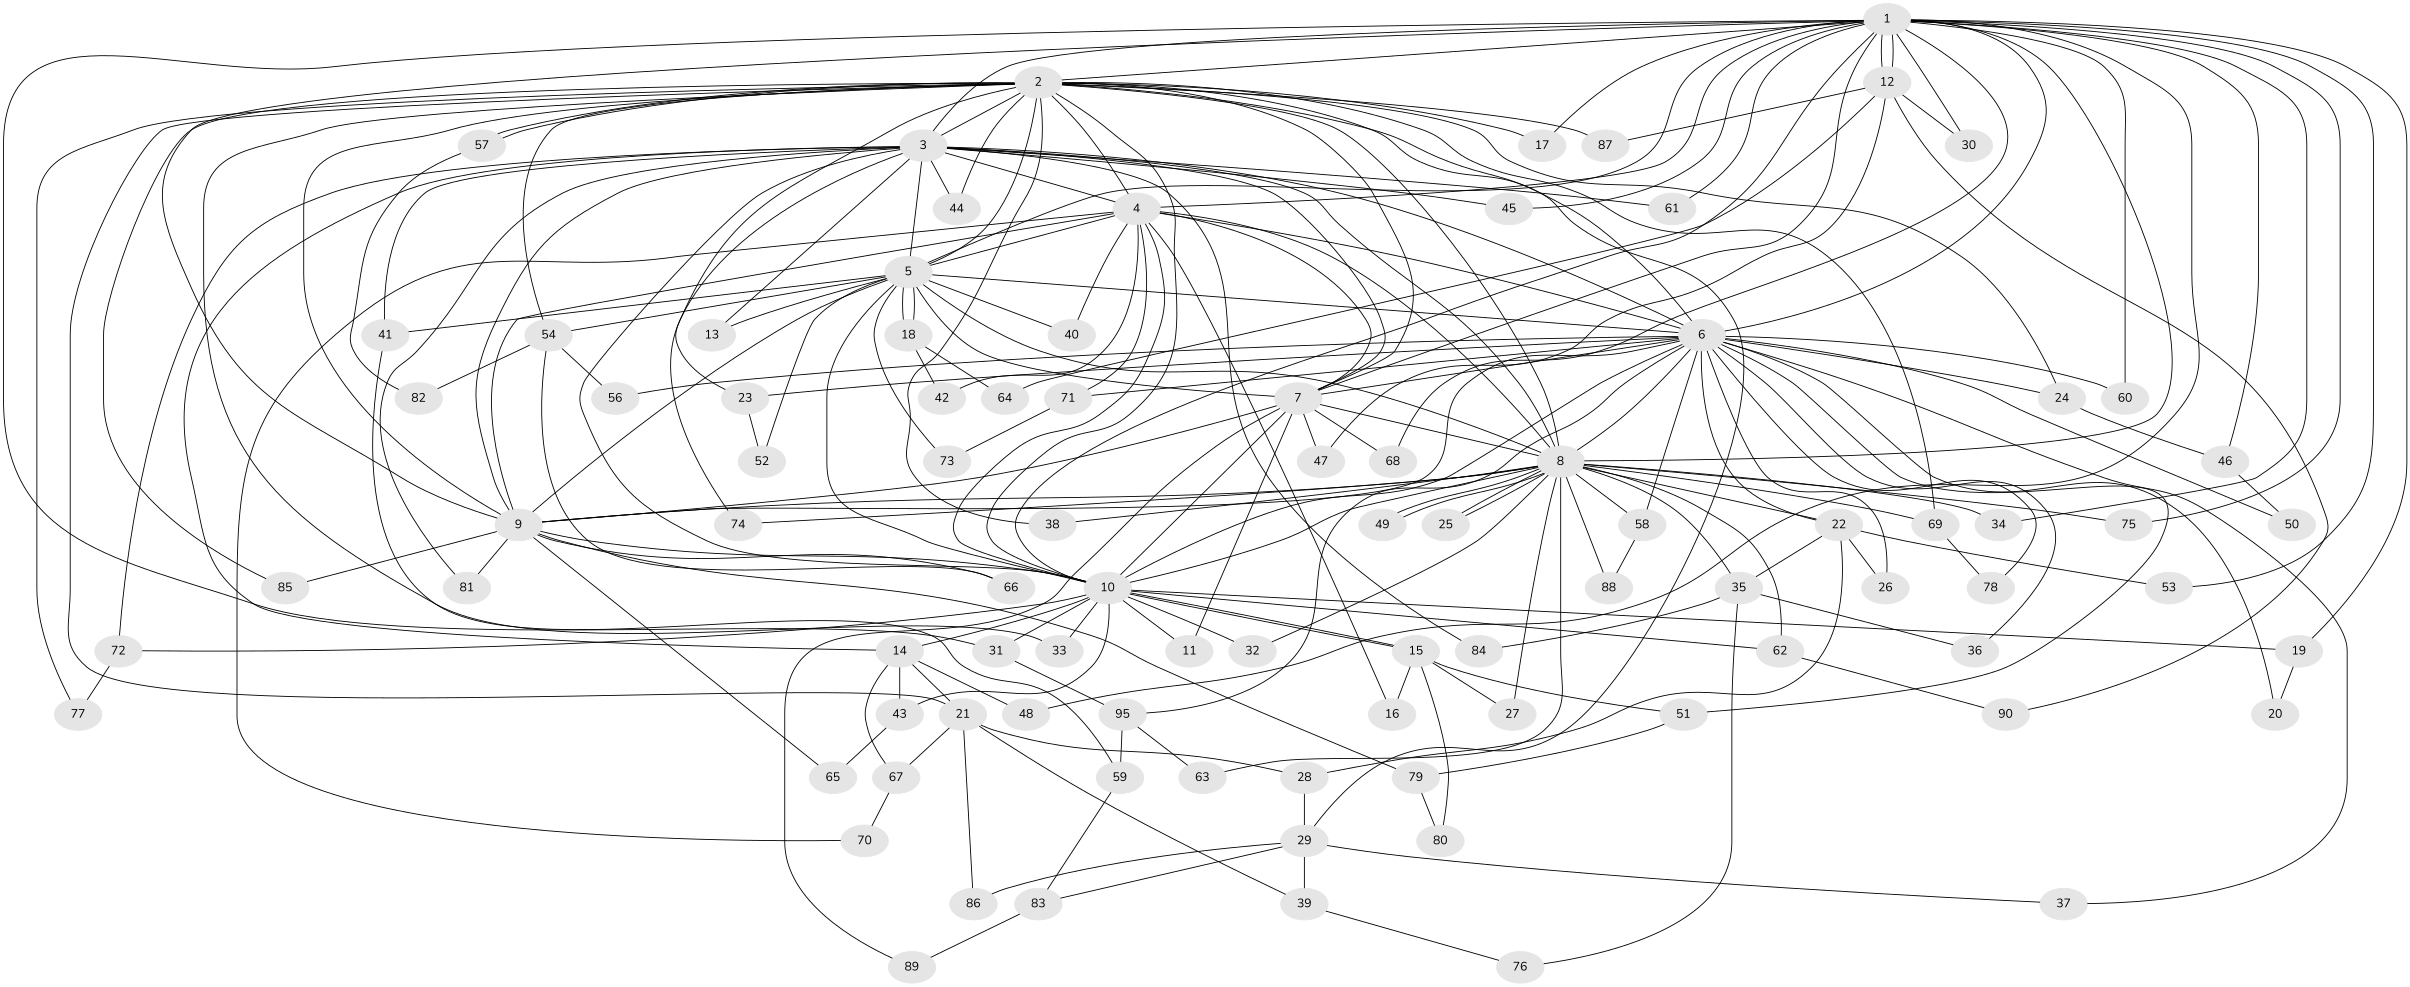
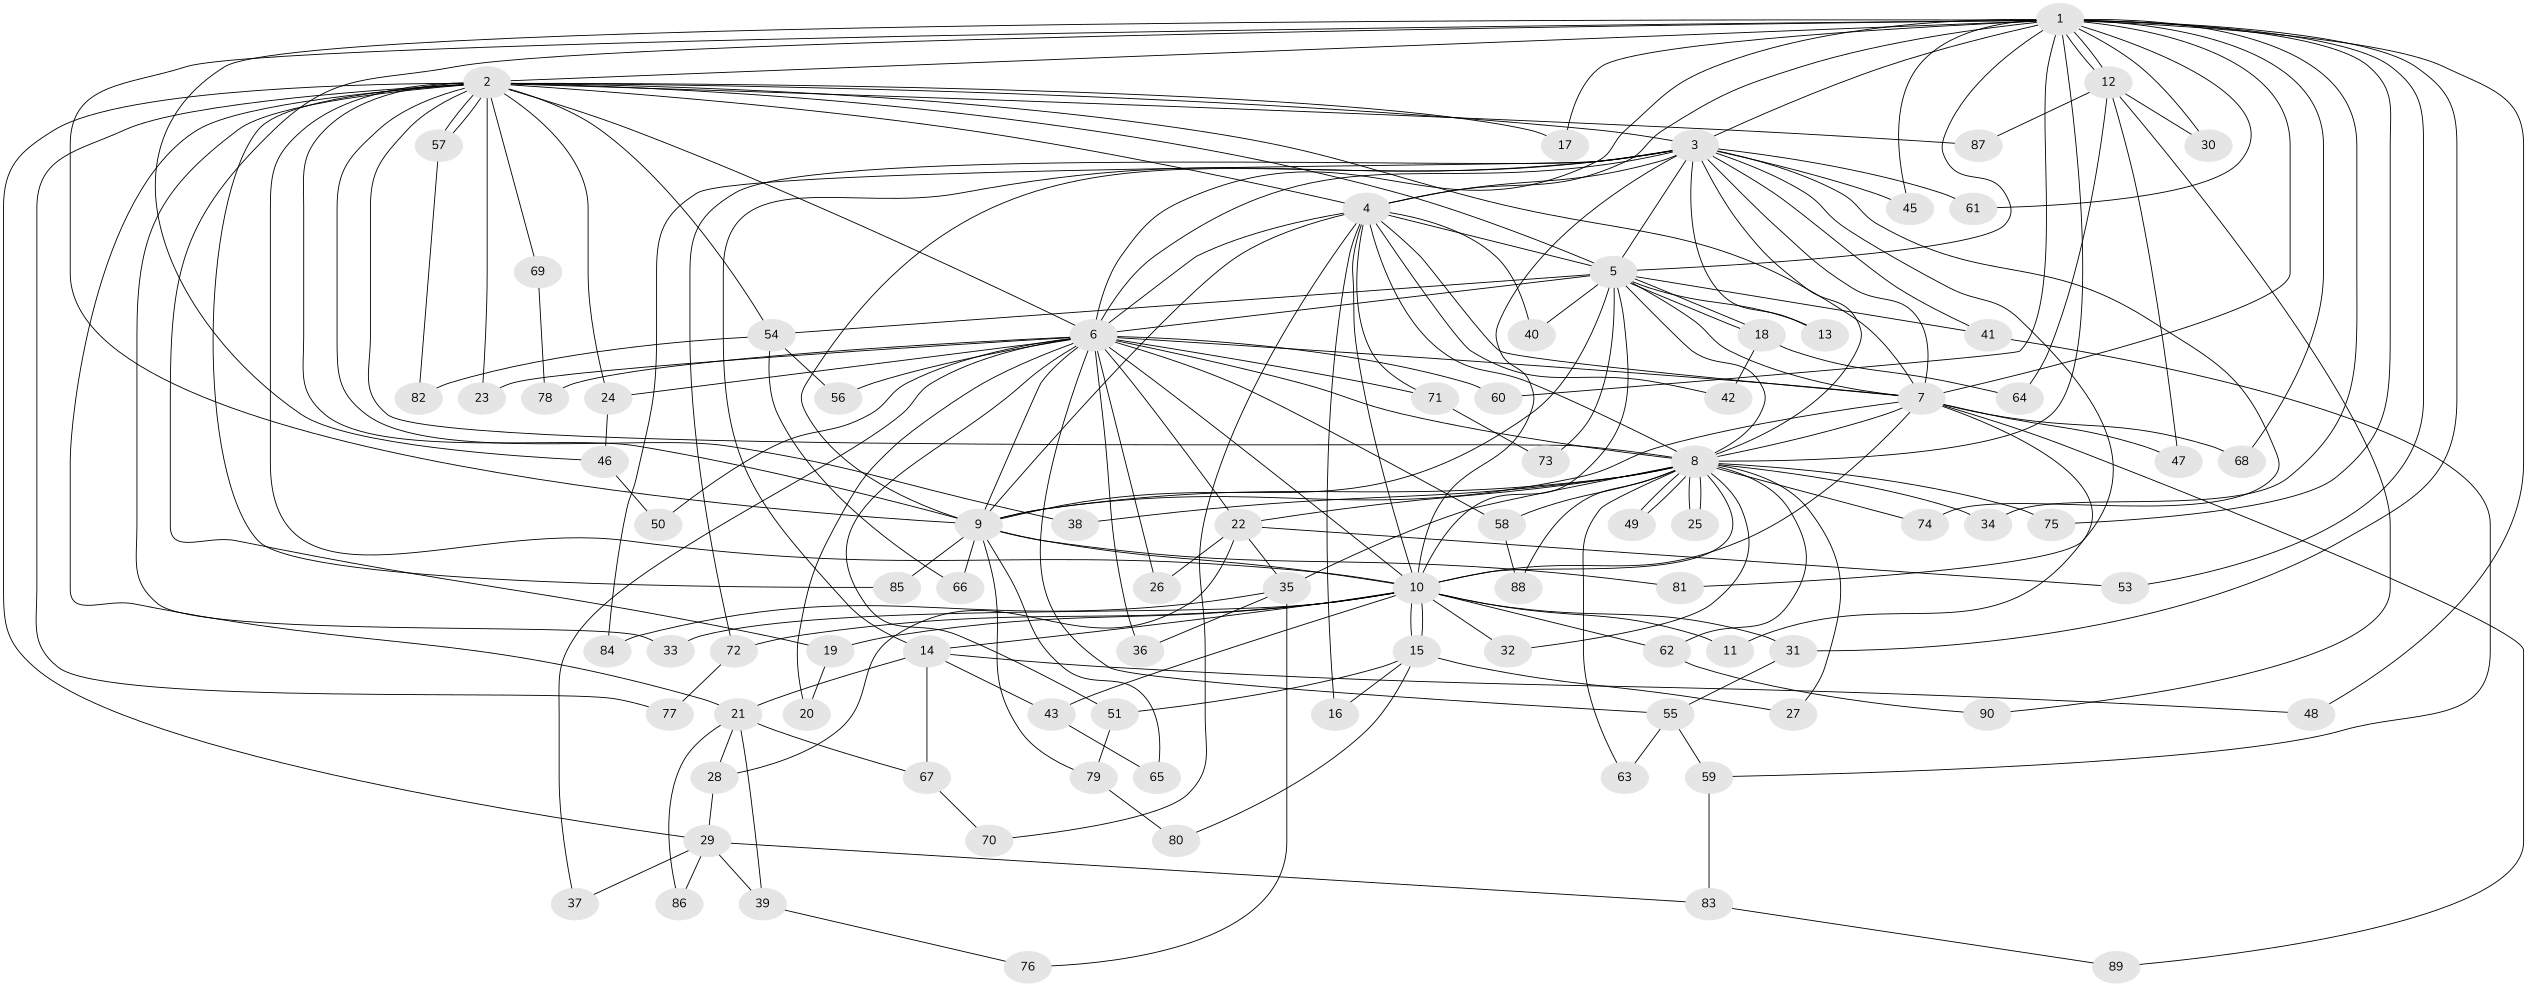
node "44": removed
edge "1" -- "10": removed
node "52": removed
edge "8" -- "69": removed
node "95": label "95" -> "55"
